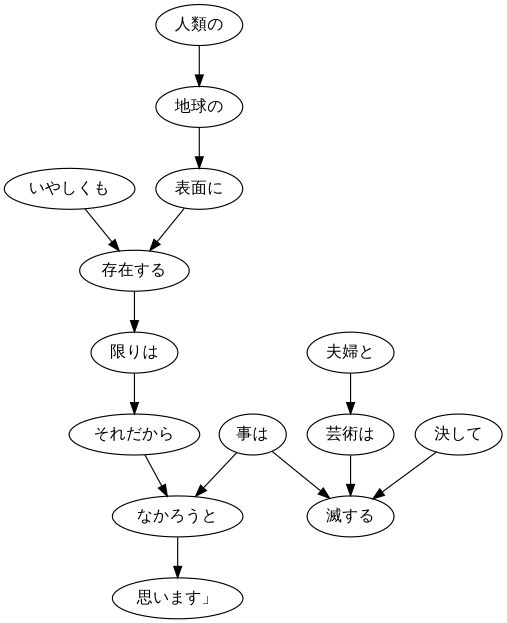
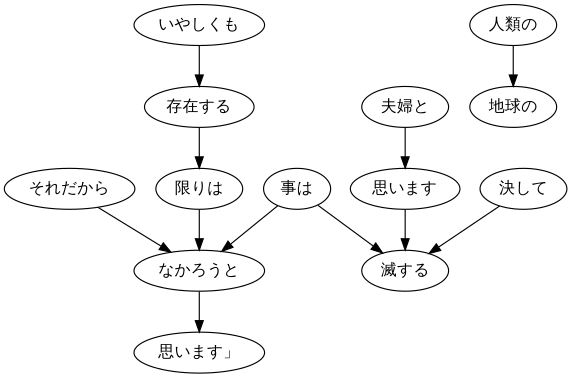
node "表面に": removed
edge "限りは" -> "それだから": now "限りは" -> "なかろうと"
node "芸術は": label "芸術は" -> "思います"
